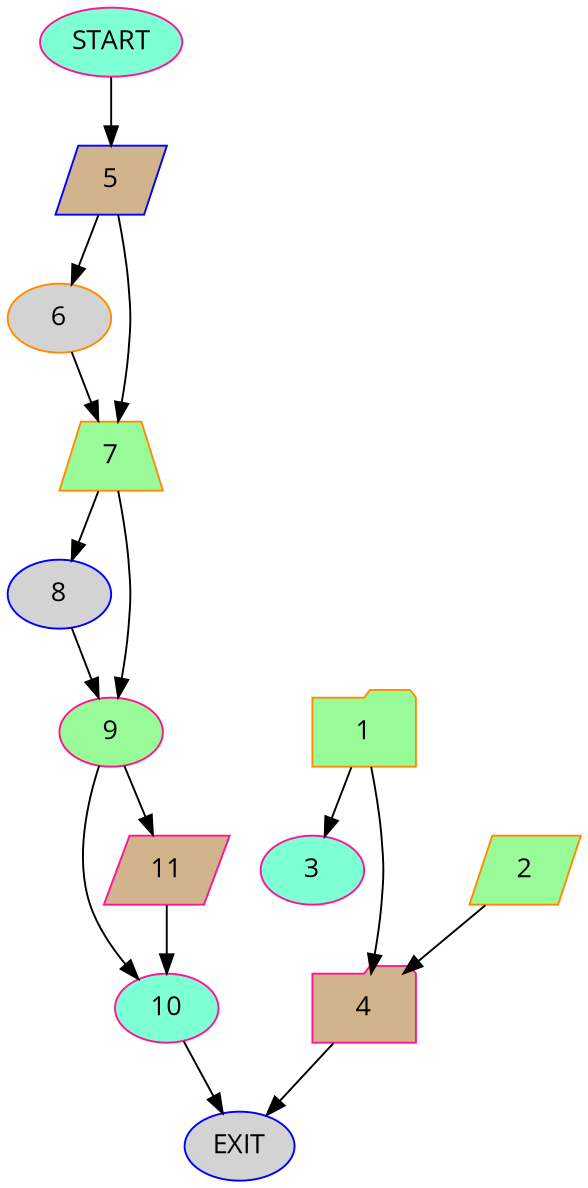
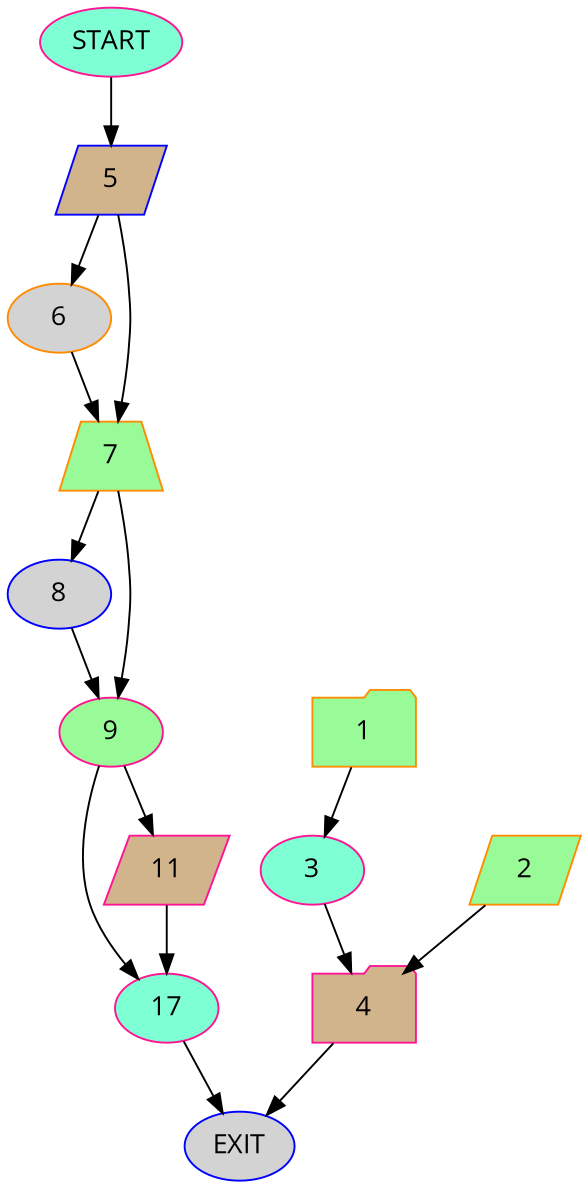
edge "1" -> "4": now "3" -> "4"
node "10": label "10" -> "17"
